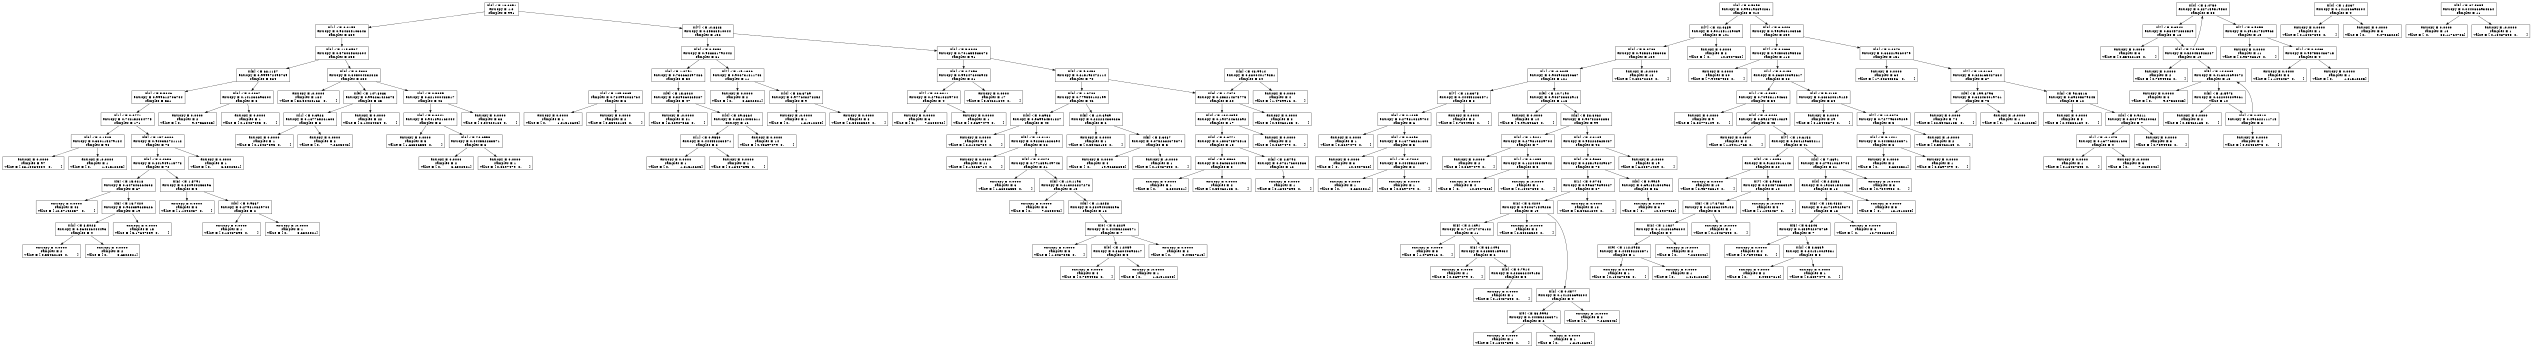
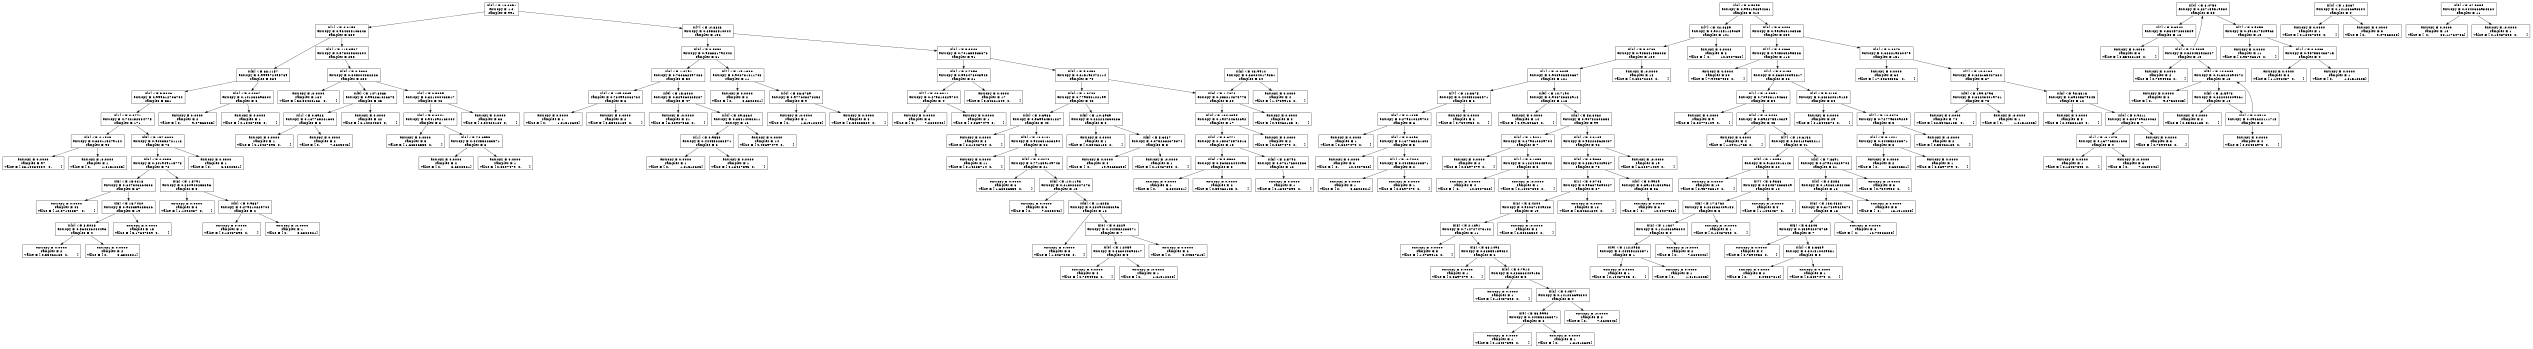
edge "X[8] <= 115.3937 entropy = 0.573035802604 samples = 255" -> "X[5] <= 68.1157 entropy = 0.999972495769 samples = 584": now "X[1] <= 0.2195 entropy = 0.984835103648 samples = 839" -> "X[5] <= 68.1157 entropy = 0.999972495769 samples = 584"
edge "X[6] <= 1.0791 entropy = 0.736662897486 samples = 50" -> "X[4] <= 129.3369 samples = 0.784992088764 samples = 3": added
node "X[5] <= -3.5973 entropy = 0.622040309061 value = 10": label "X[5] <= -3.5973 entropy = 0.622040309061 value = 10" -> "X[5] <= -3.5973 entropy = 0.622040309061 samples = 10"
edge "X[0] <= 0.8229 entropy = 0.444552233571 samples = 7" -> "entropy = 0.0000 samples = 5 value = [ 1.8487395  0.       ]": now "X[5] <= -1.8258 entropy = 0.830940253396 samples = 12" -> "entropy = 0.0000 samples = 5 value = [ 1.8487395  0.       ]"
edge "X[2] <= 3.4200 entropy = 0.930671549233 samples = 19" -> "X[2] <= 0.4577 entropy = 0.141236693304 samples = 4": now "X[0] <= 0.7914 entropy = 0.238362409158 samples = 5" -> "X[2] <= 0.4577 entropy = 0.141236693304 samples = 4"
